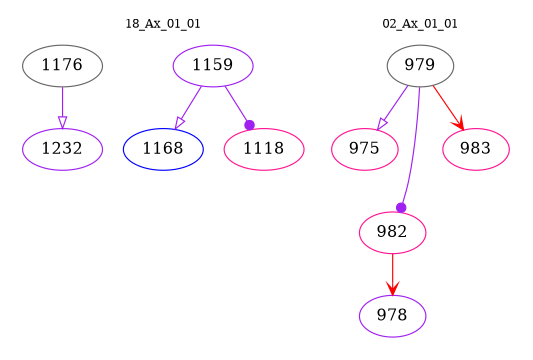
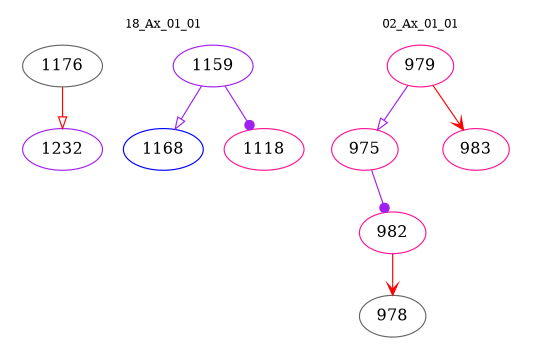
node "979": color gray40 -> deeppink
edge "1176" -> "1232": color purple -> red
edge "979" -> "982": now "975" -> "982"
node "978": color purple -> gray40
